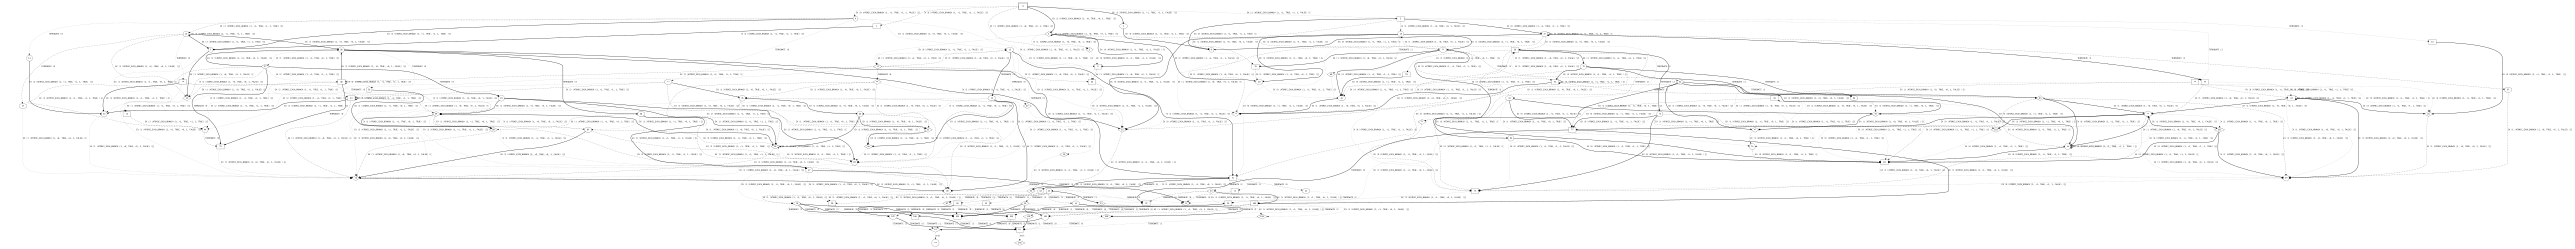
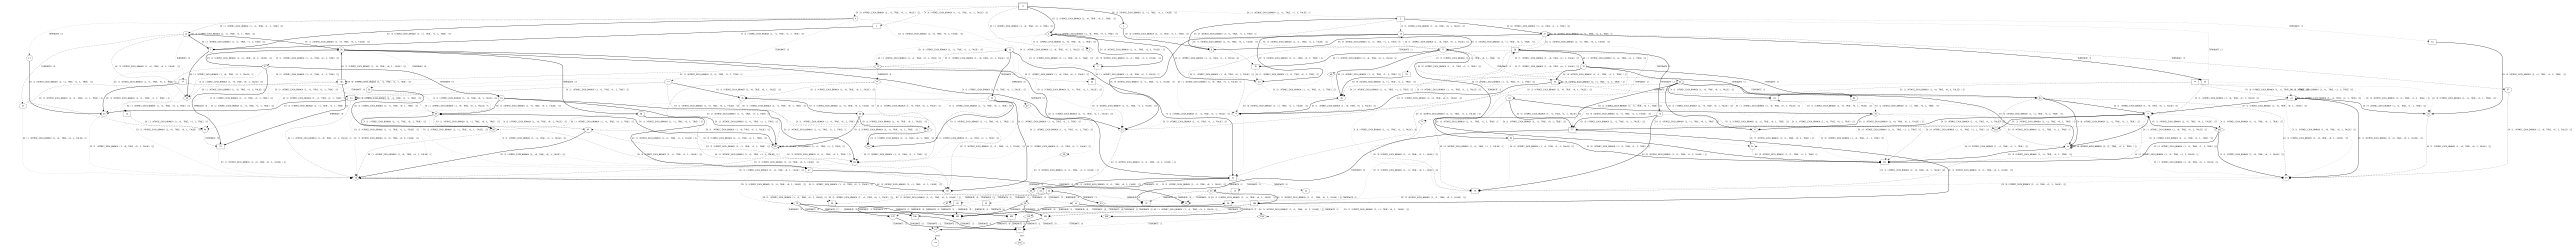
edge "52" -> "78": now "52" -> "44"
